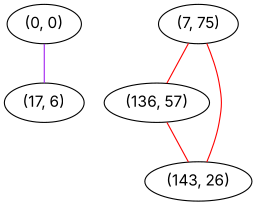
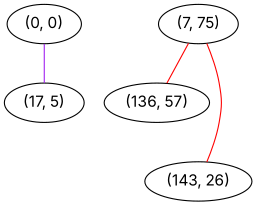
node "(17, 6)": label "(17, 6)" -> "(17, 5)"
edge "(136, 57)" -- "(143, 26)": removed
